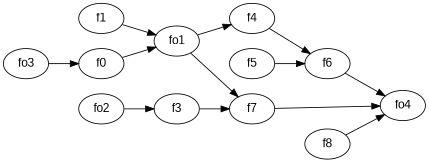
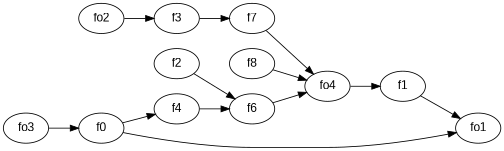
edge "fo1" -> "f4": now "f0" -> "f4"
node "f5": label "f5" -> "f2"
edge "fo1" -> "f7": removed
edge "fo4" -> "f1": added
